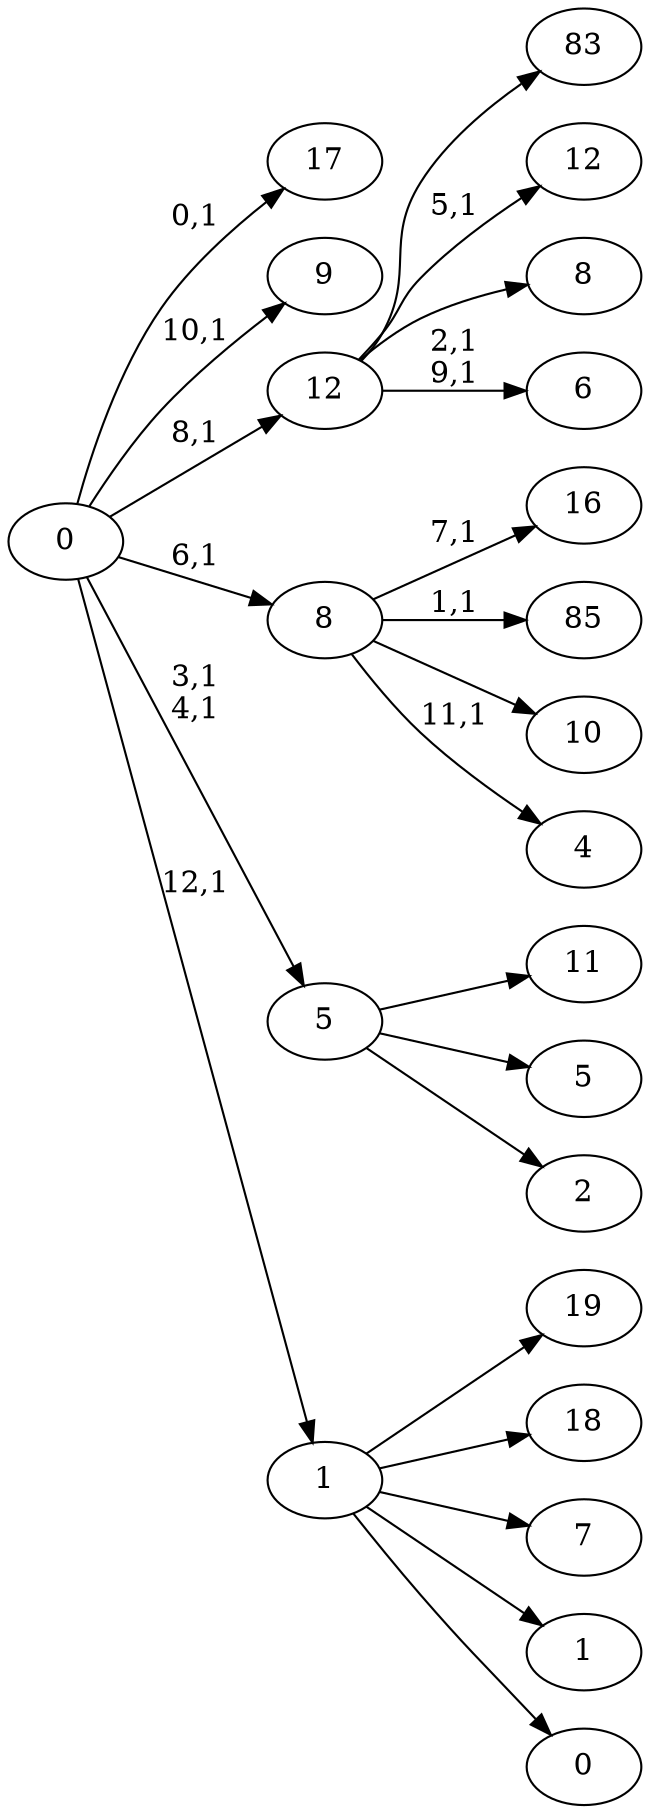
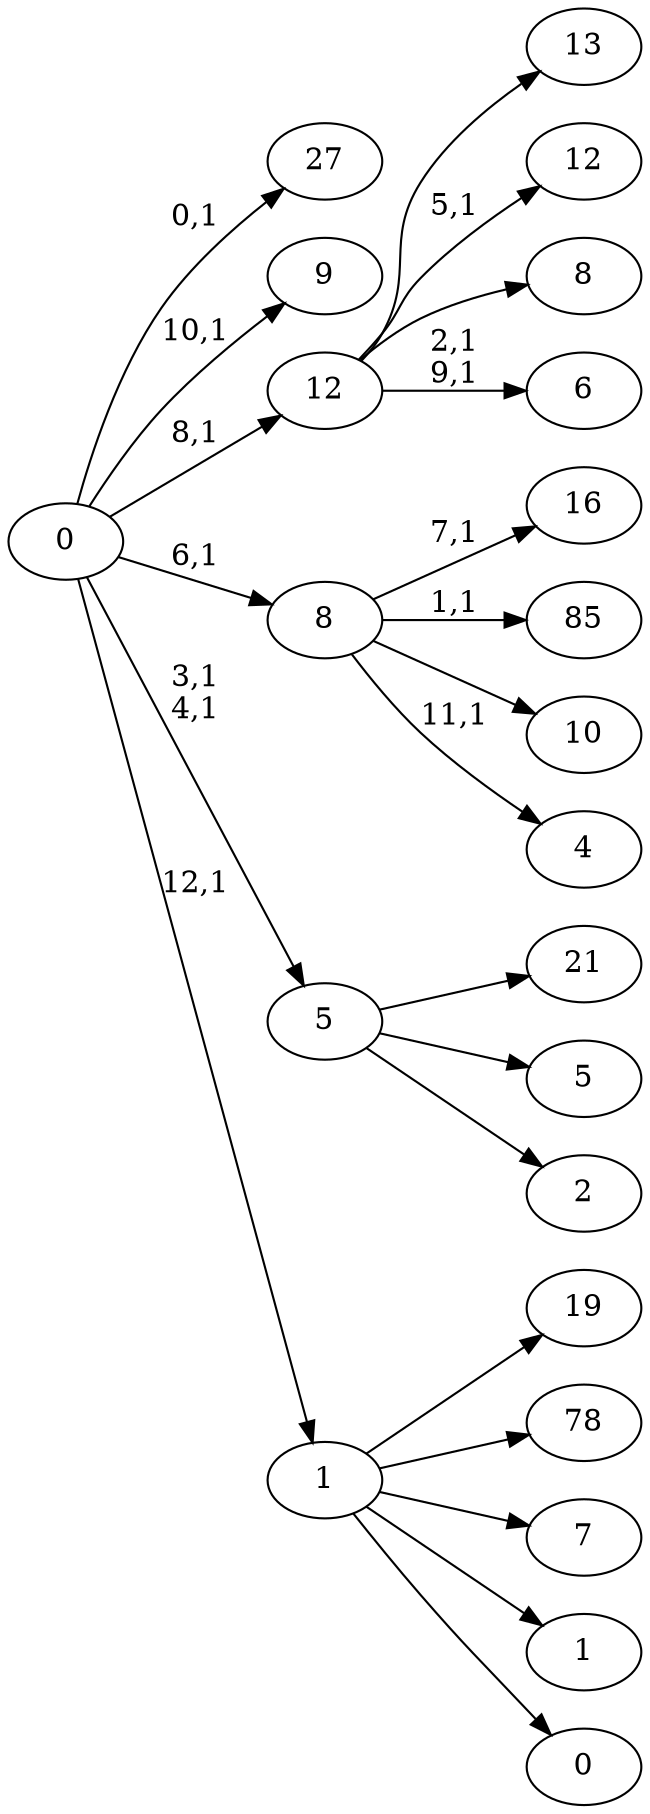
node "83": label "83" -> "13"
node "17": label "17" -> "27"
node "11": label "11" -> "21"
node "18": label "18" -> "78"
